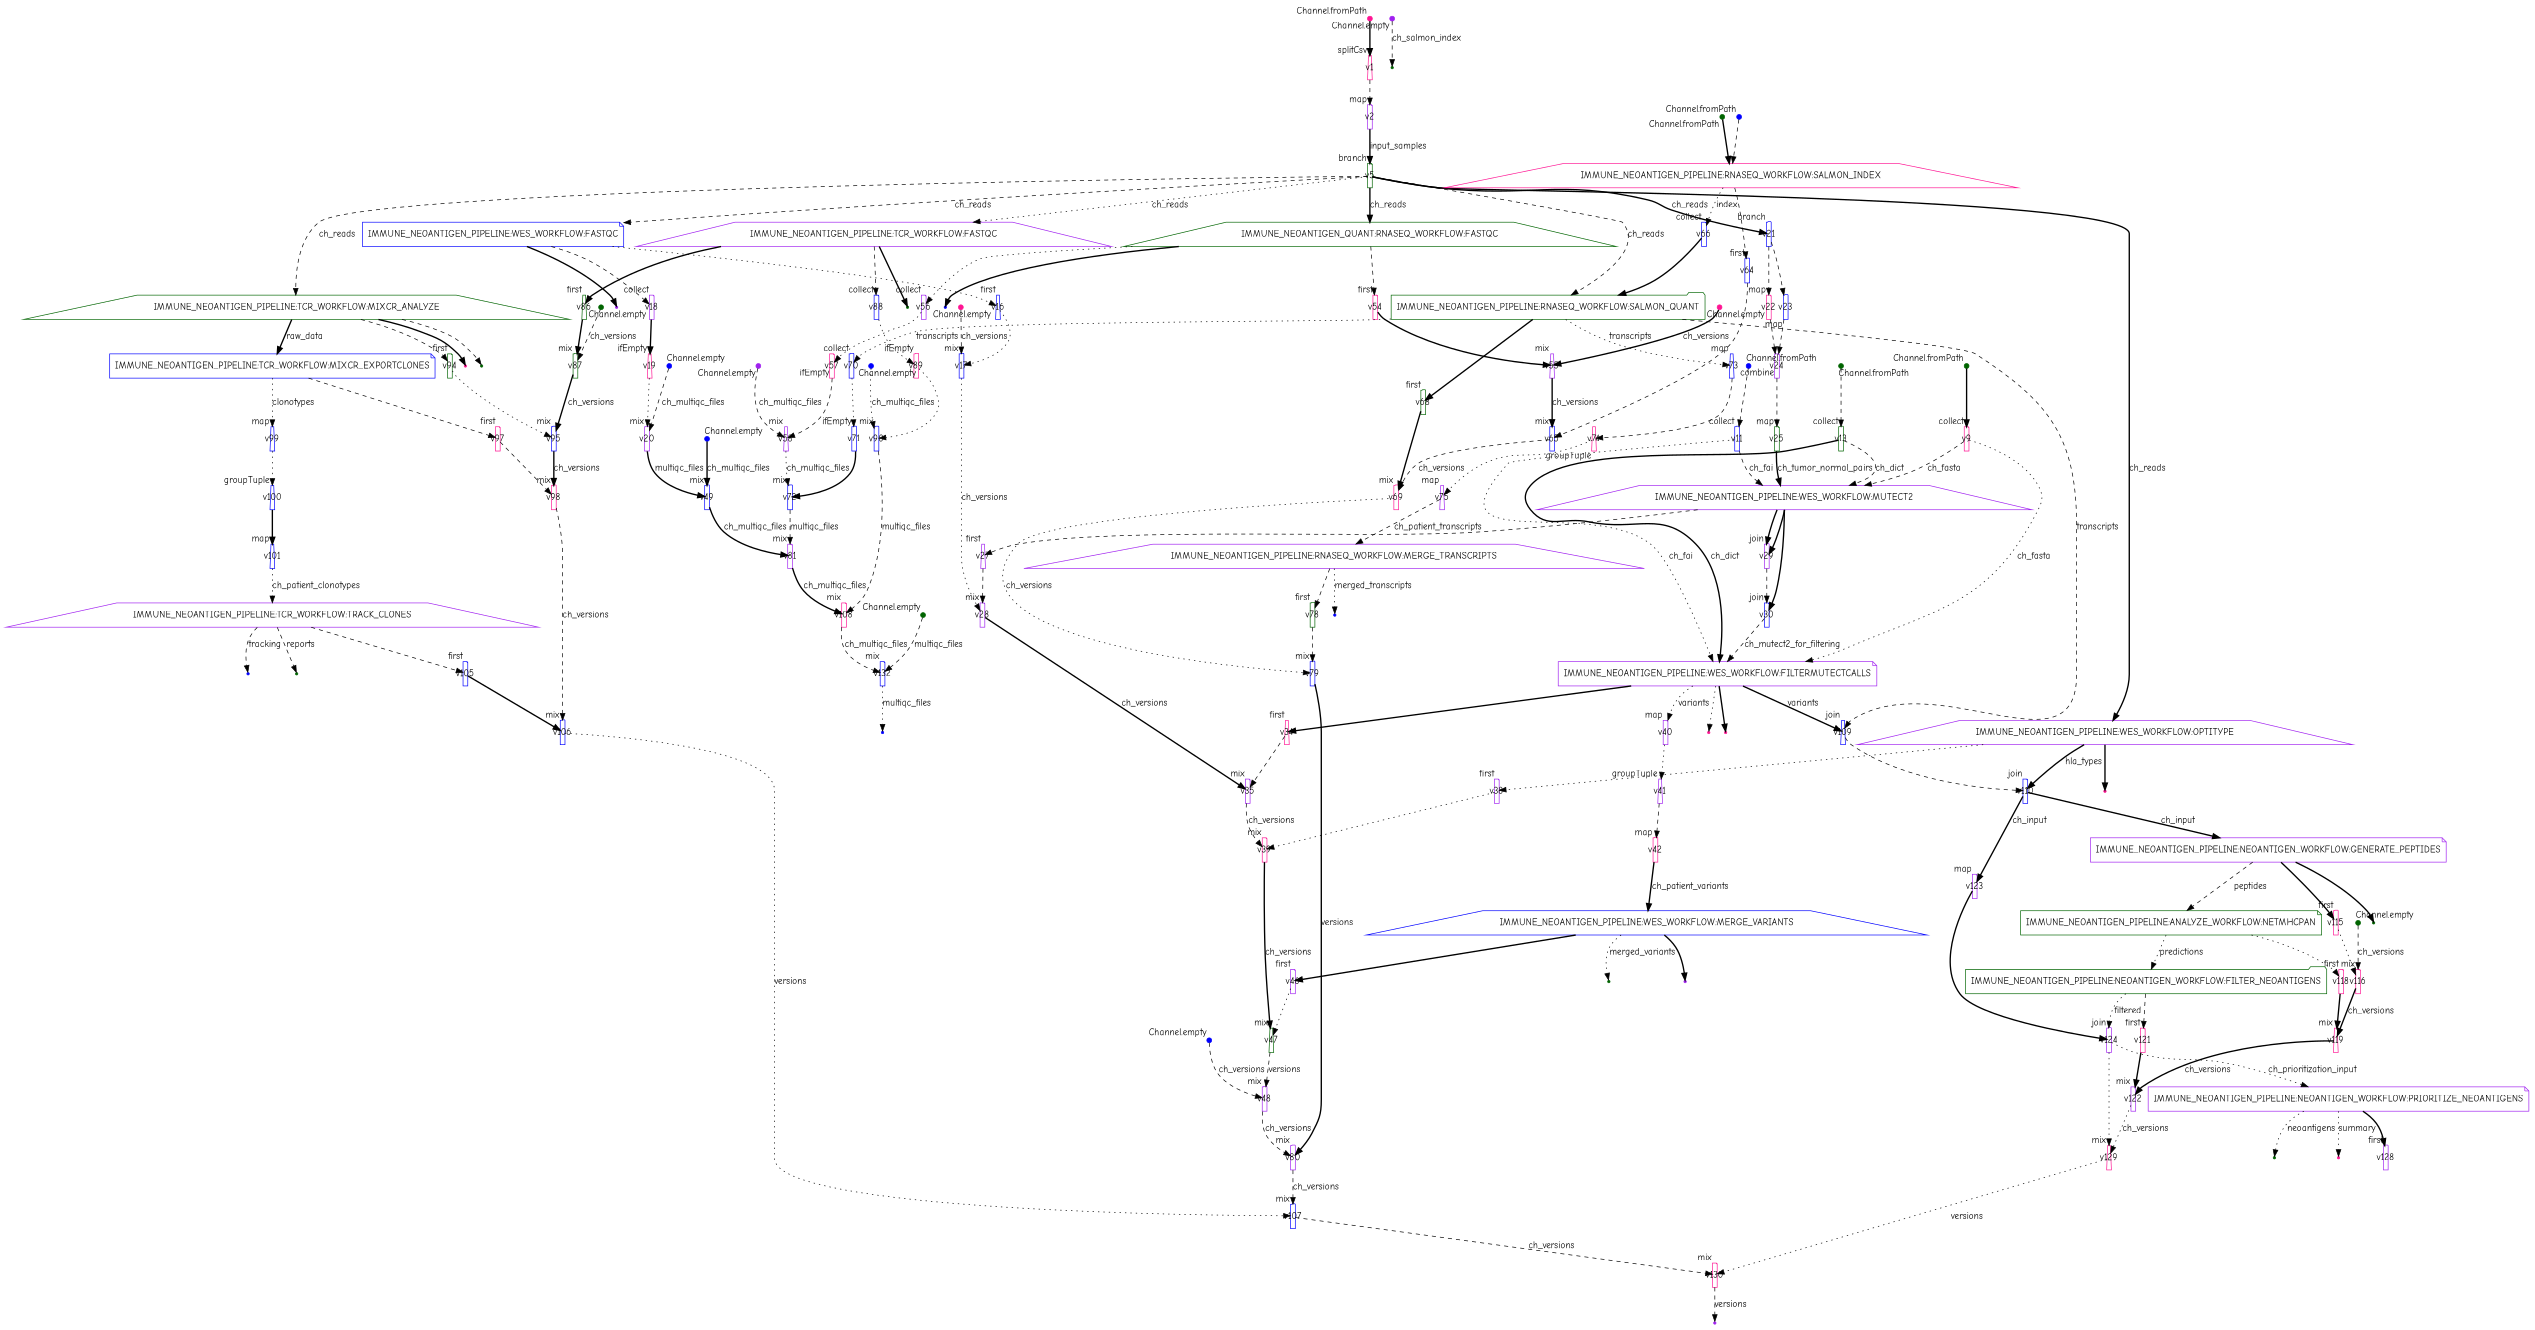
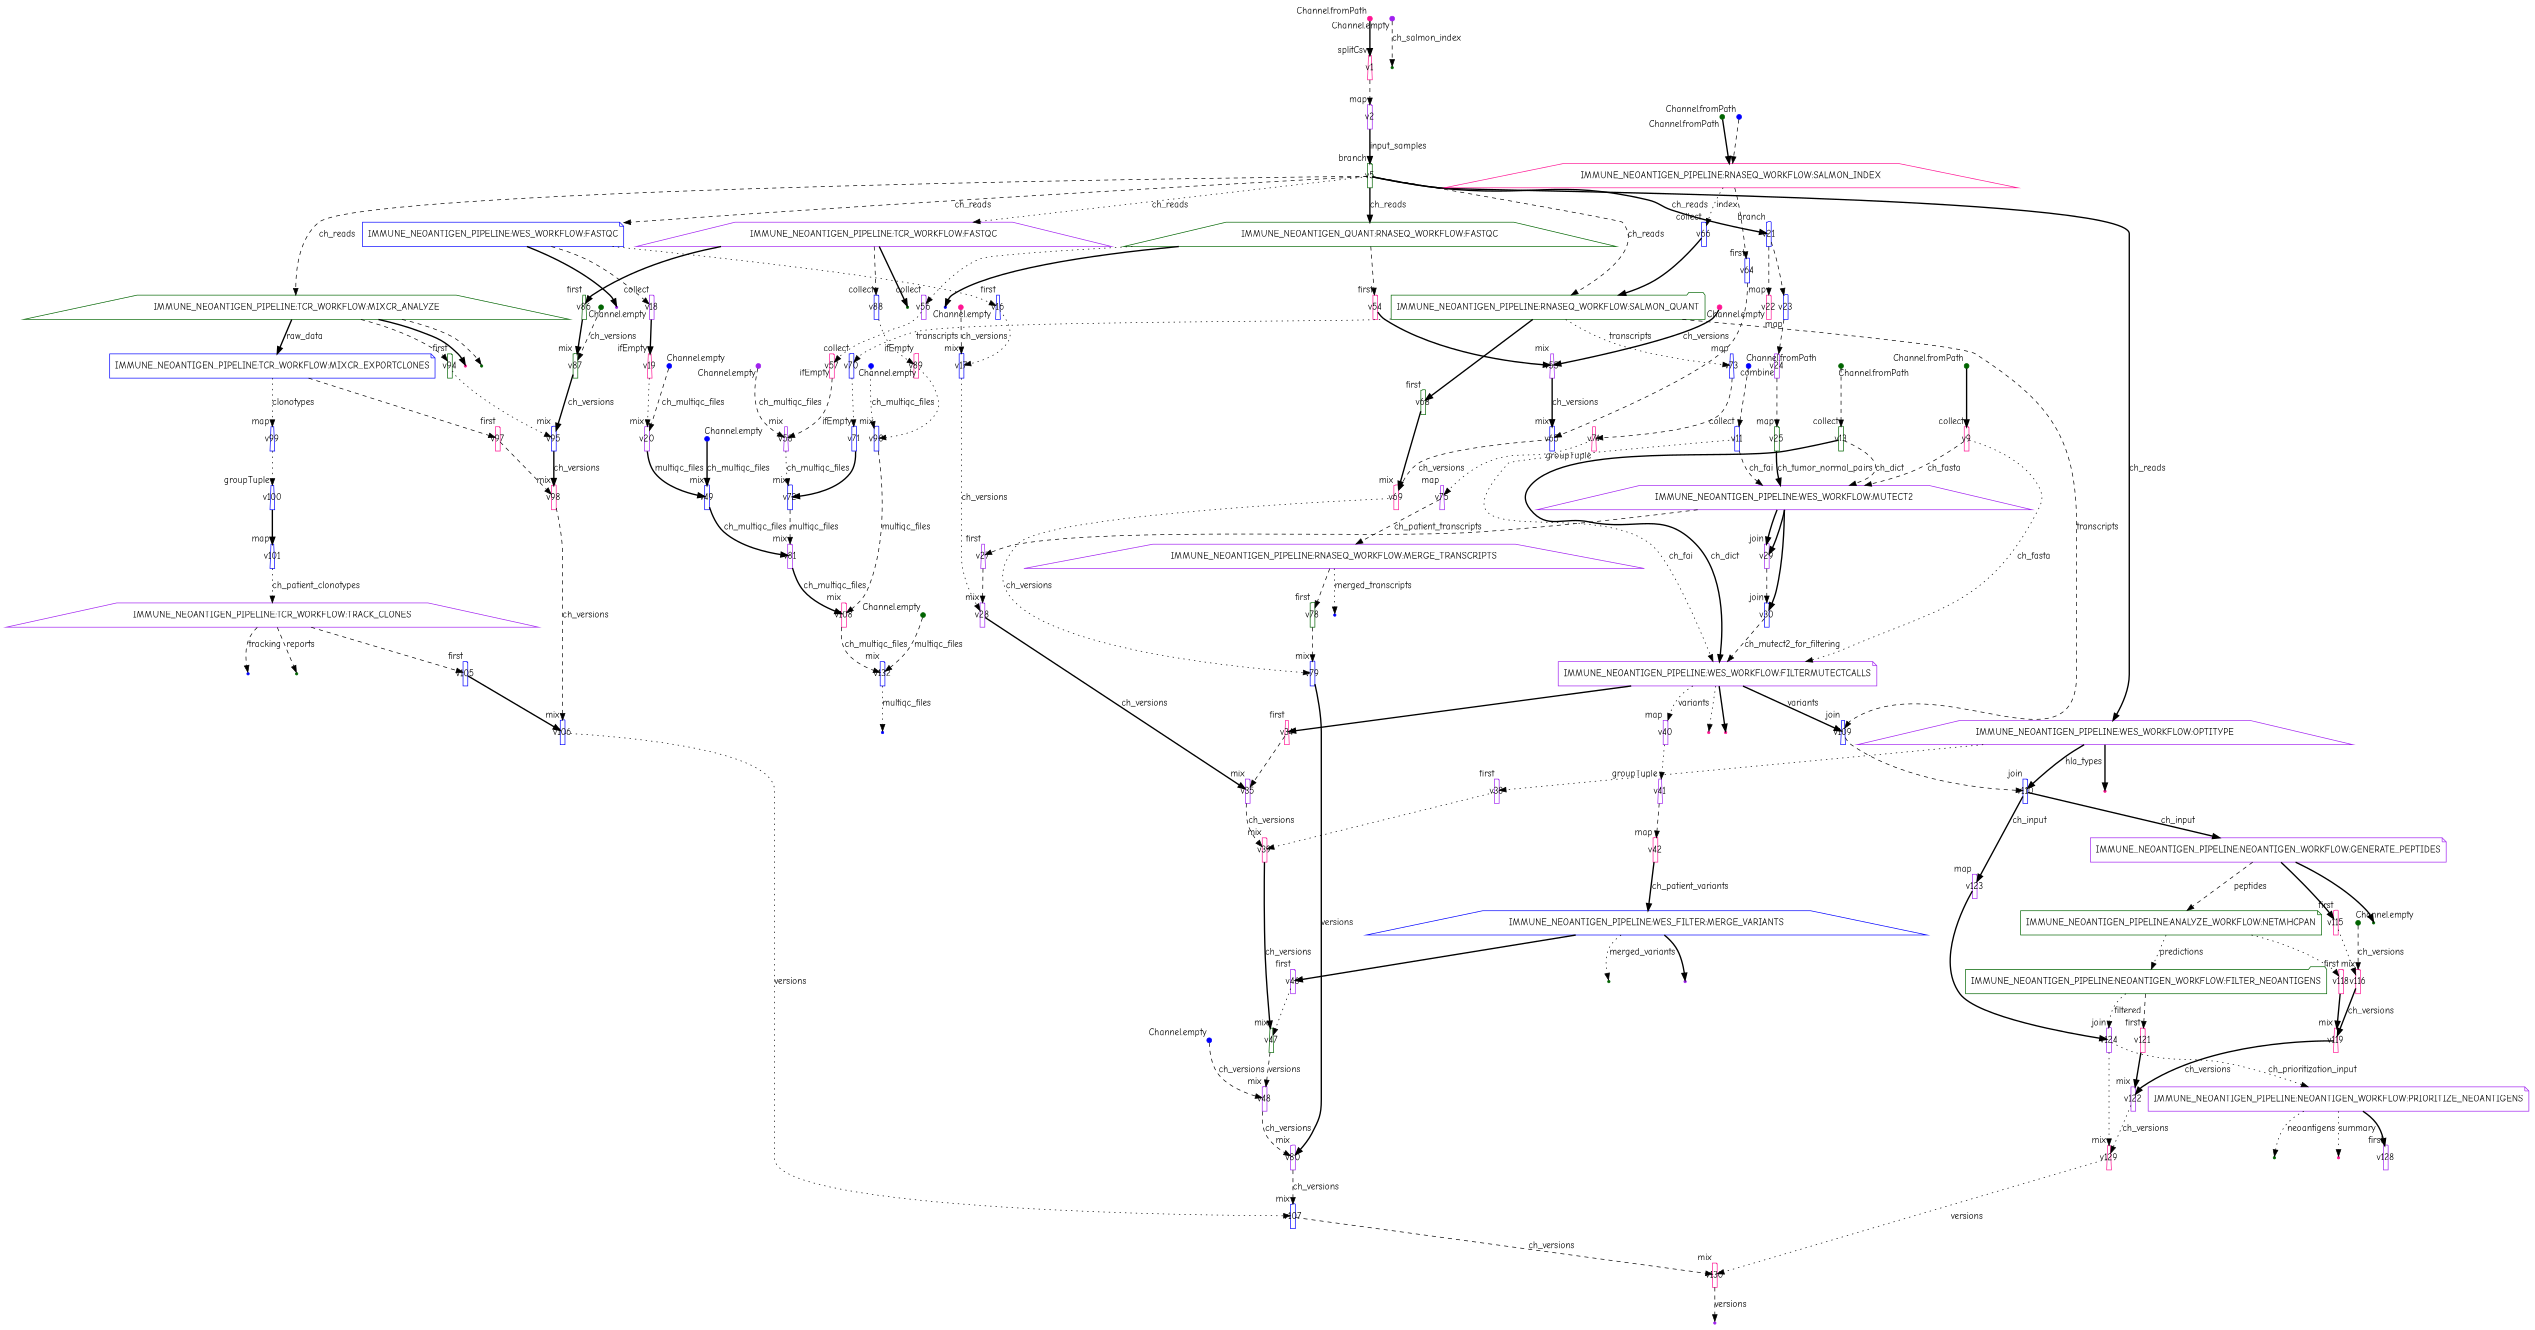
edge "v22 map" -> "v24 combine": removed
node "IMMUNE_NEOANTIGEN_PIPELINE:WES_WORKFLOW:MERGE_VARIANTS": label "IMMUNE_NEOANTIGEN_PIPELINE:WES_WORKFLOW:MERGE_VARIANTS" -> "IMMUNE_NEOANTIGEN_PIPELINE:WES_FILTER:MERGE_VARIANTS"
